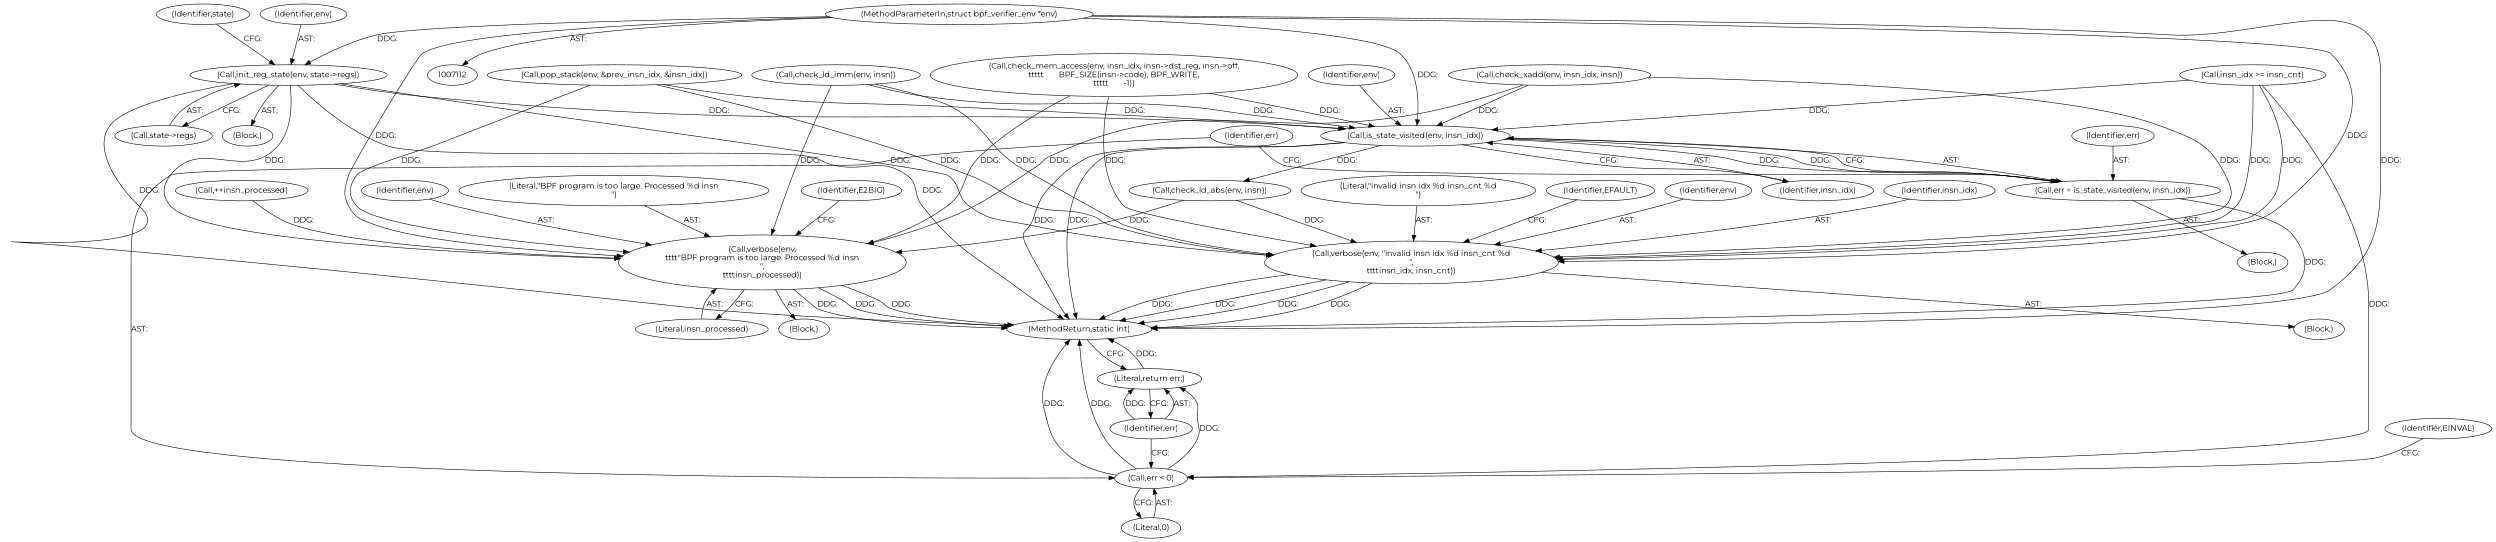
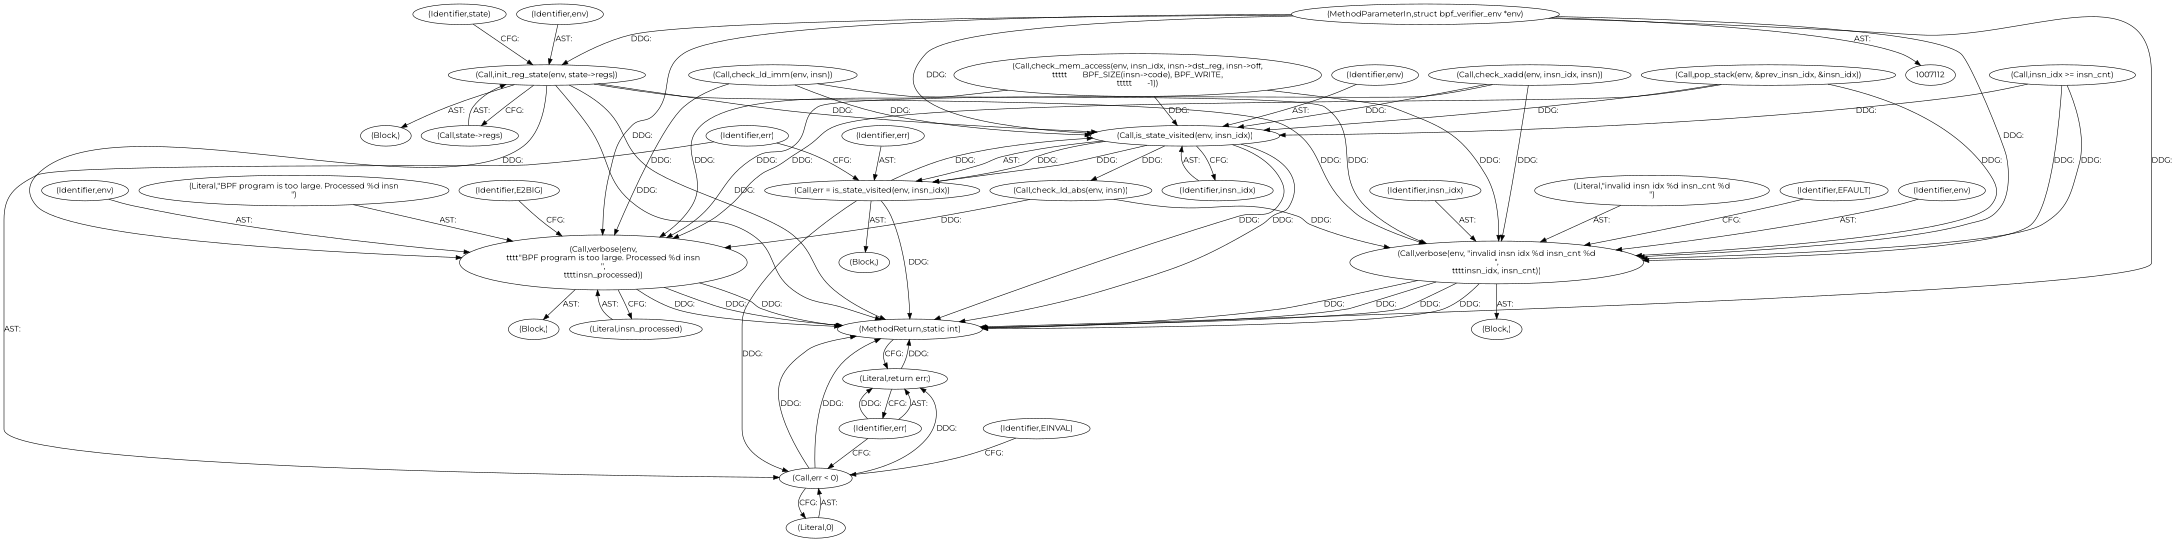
edge "(Call,err = is_state_visited(env, insn_idx))" -> "(Call,is_state_visited(env, insn_idx))": label "CFG: " -> "DDG: "
node "(Call,++insn_processed)": removed
edge "(Call,insn_idx >= insn_cnt)" -> "(Call,err < 0)": now "(Call,err = is_state_visited(env, insn_idx))" -> "(Call,err < 0)"
